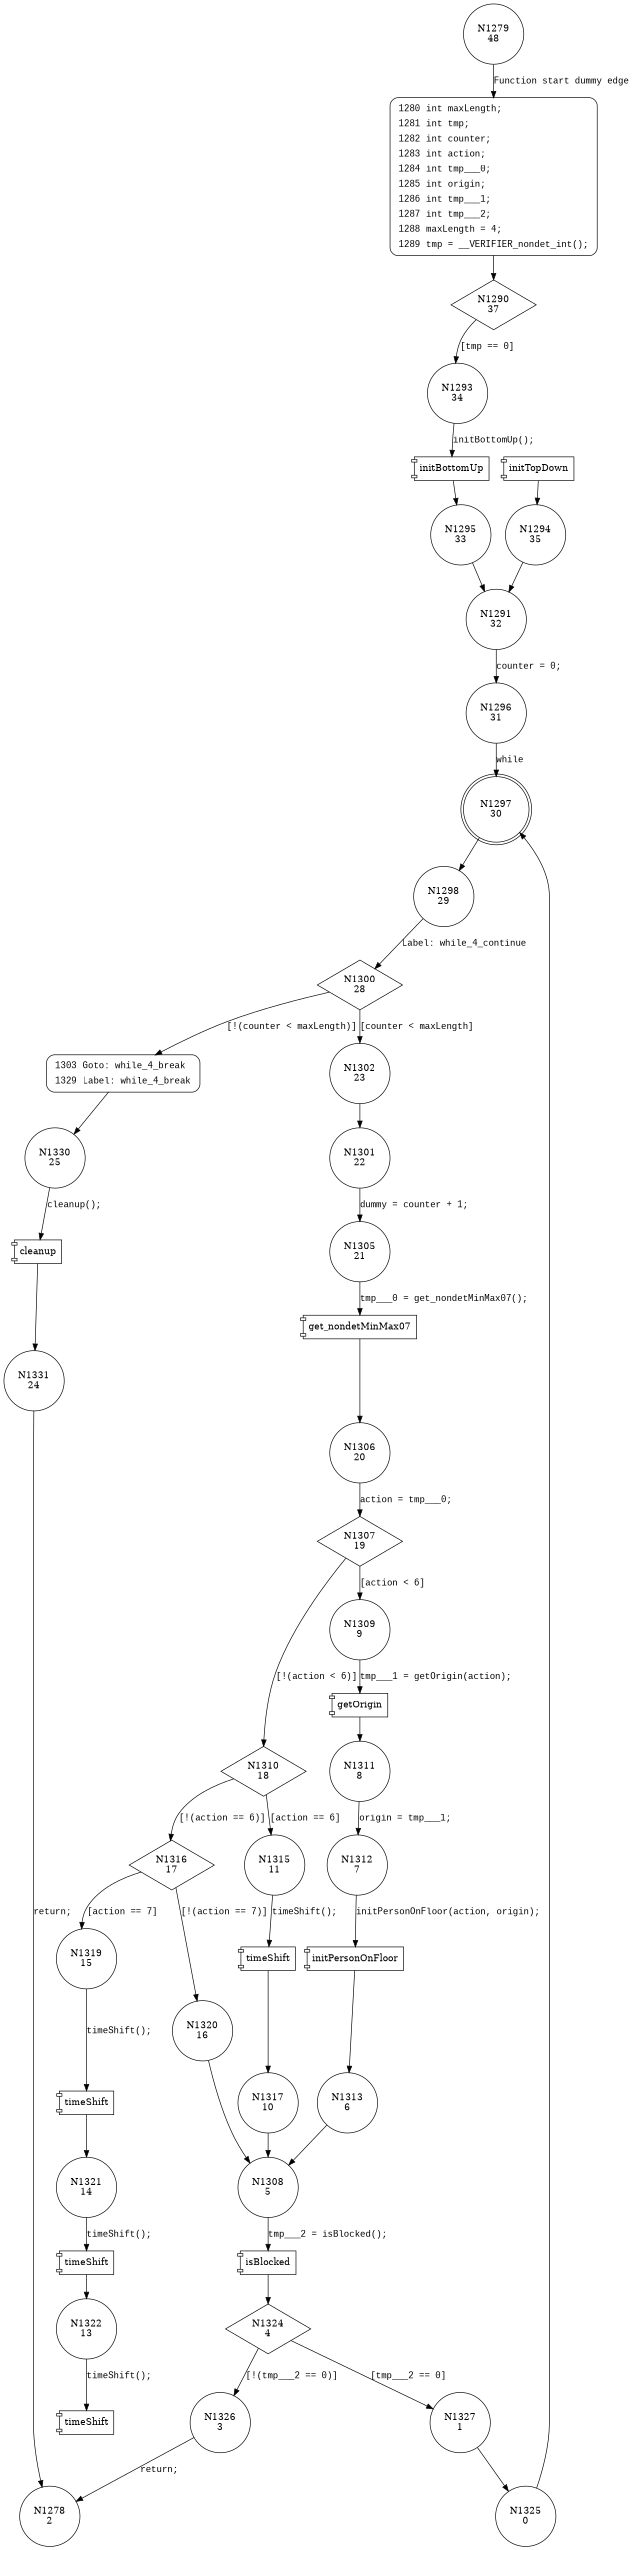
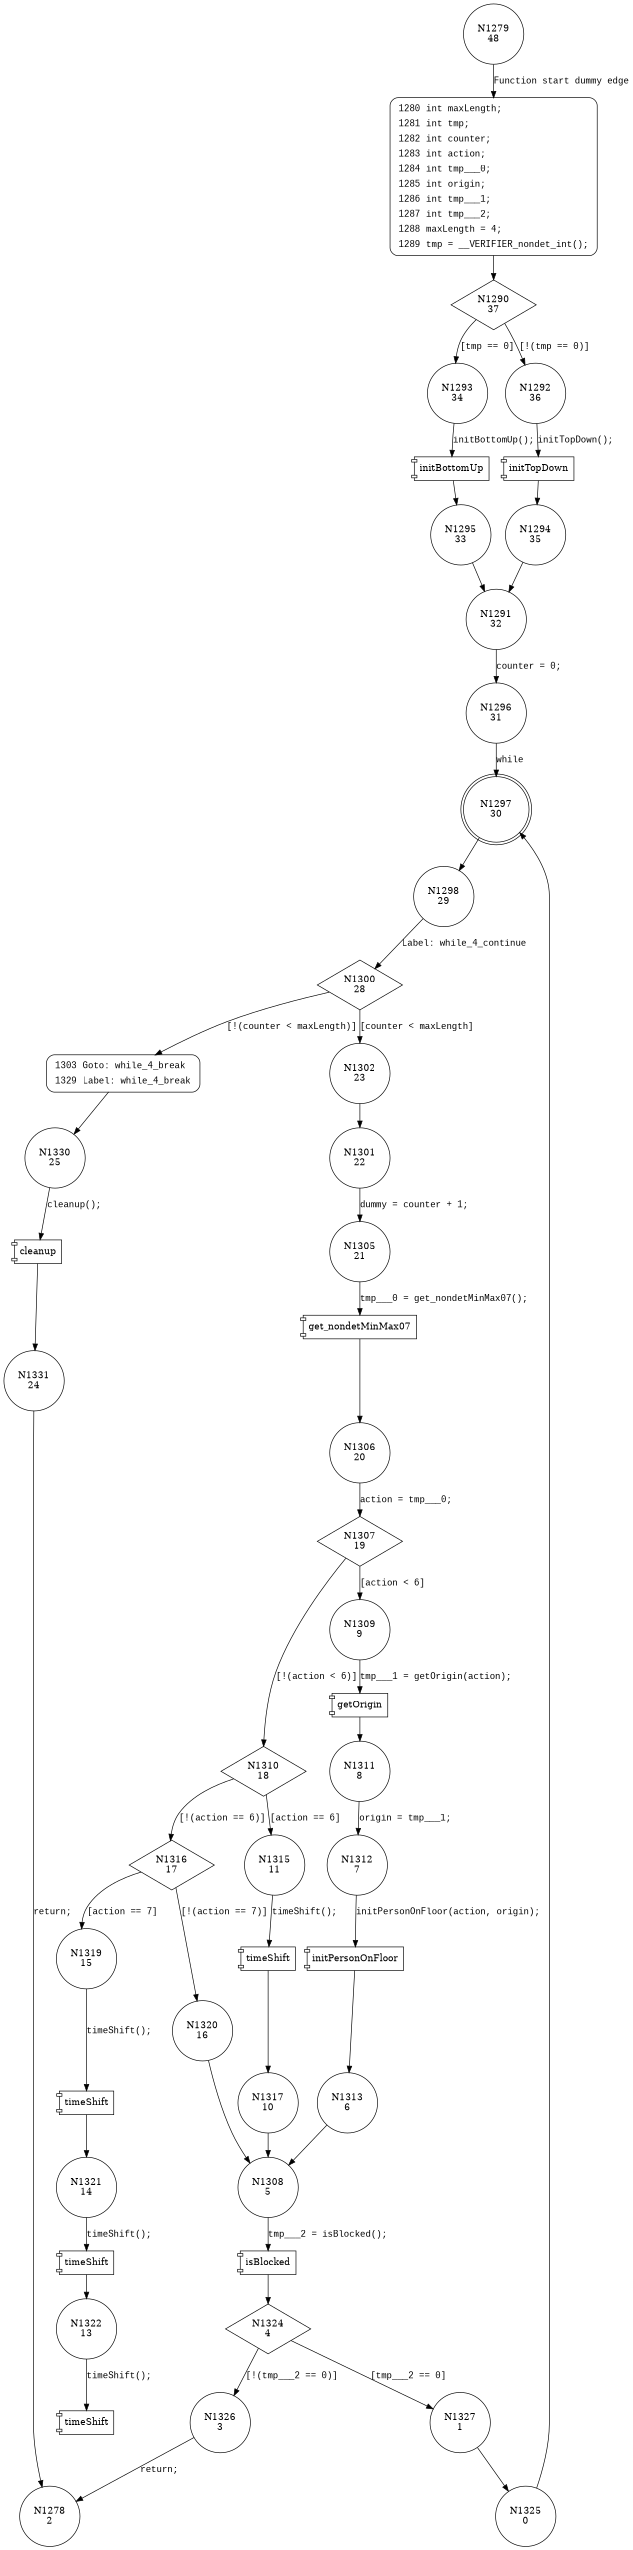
node "N1292 36": added
